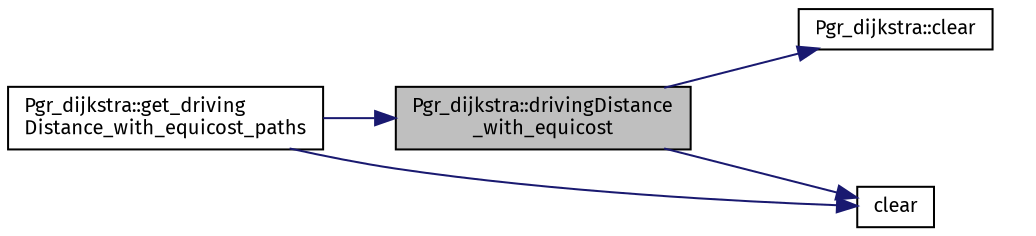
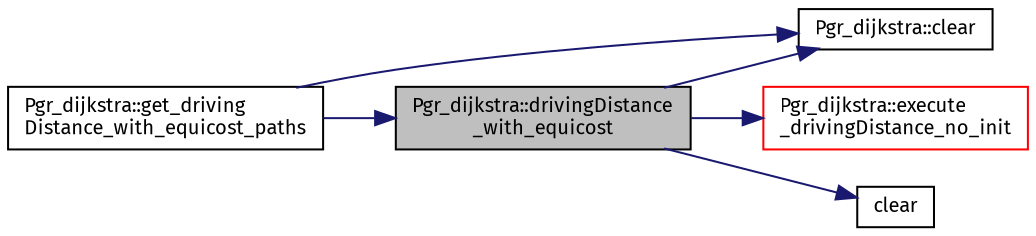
node "Pgr_dijkstra::execute _drivingDistance_no_init": added
edge "Pgr_dijkstra::get_driving Distance_with_equicost_paths" -> "clear": now "Pgr_dijkstra::get_driving Distance_with_equicost_paths" -> "Pgr_dijkstra::clear"
